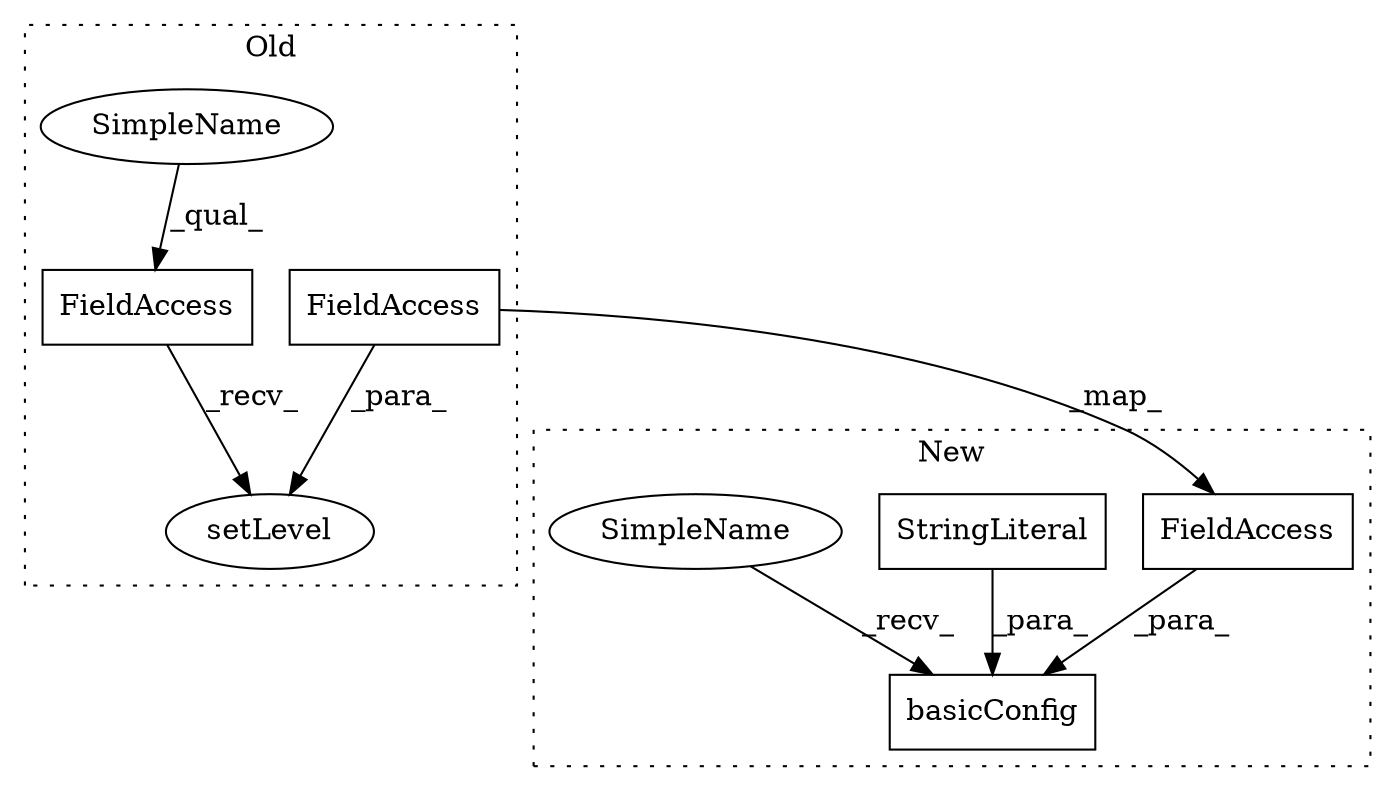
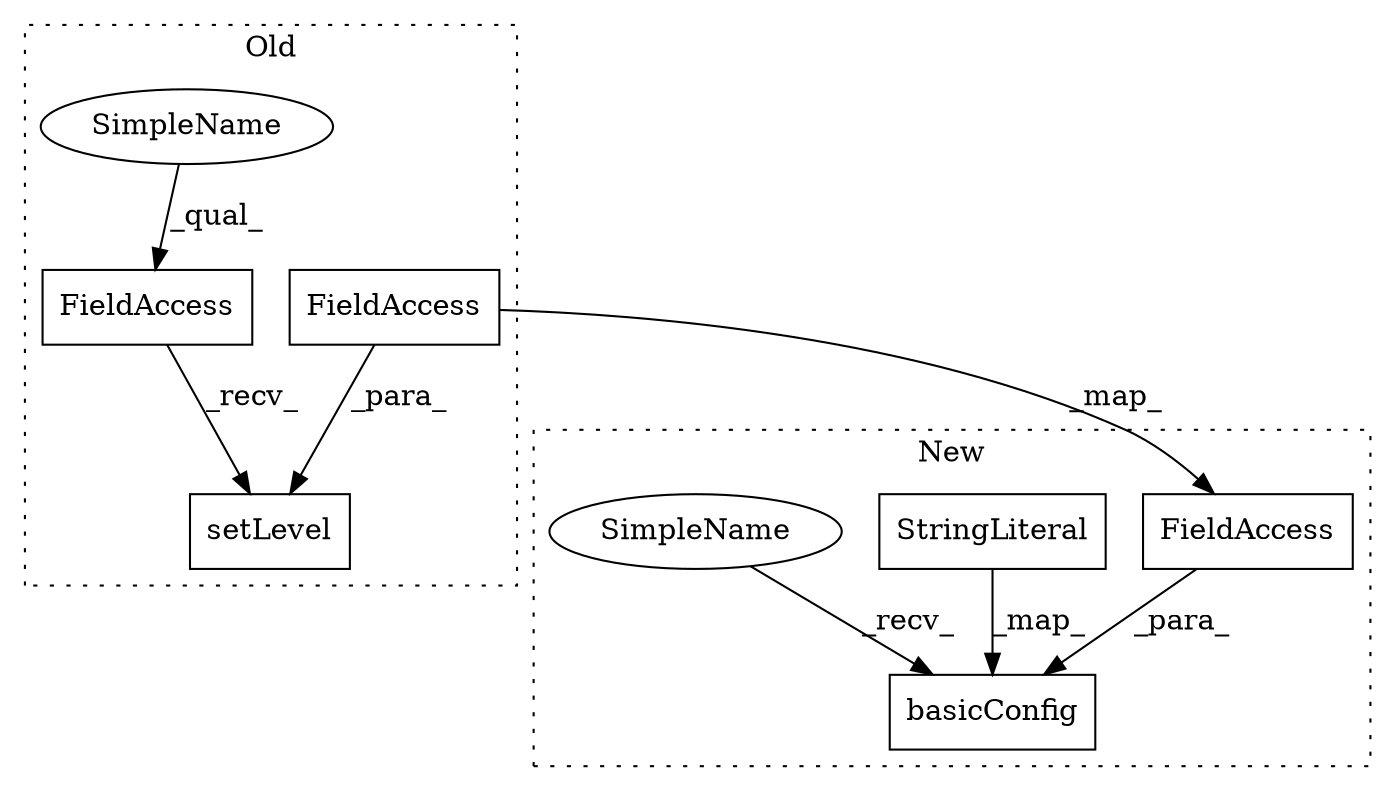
node "setLevel": shape ellipse -> box
edge "StringLiteral" -> "basicConfig": label "_para_" -> "_map_"
